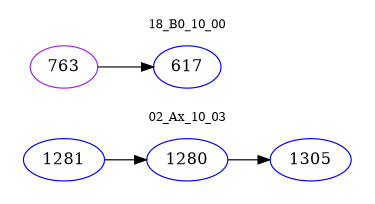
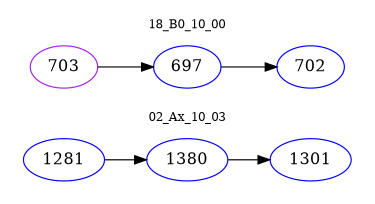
node "763": label "763" -> "703"
node "617": label "617" -> "697"
node "702": added
node "1280": label "1280" -> "1380"
node "1305": label "1305" -> "1301"
